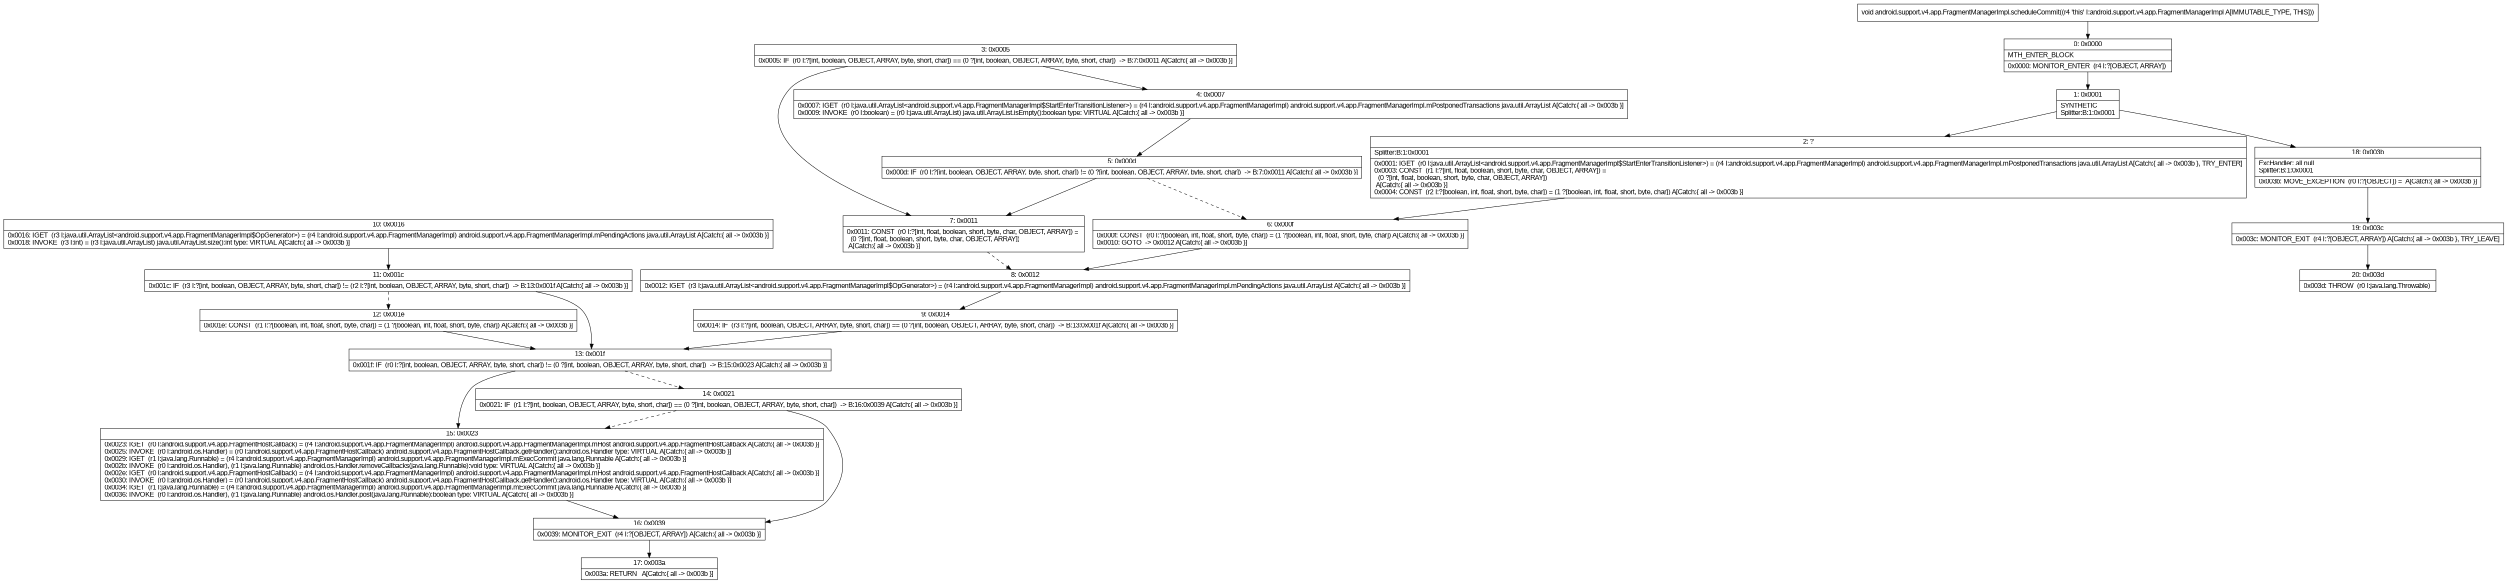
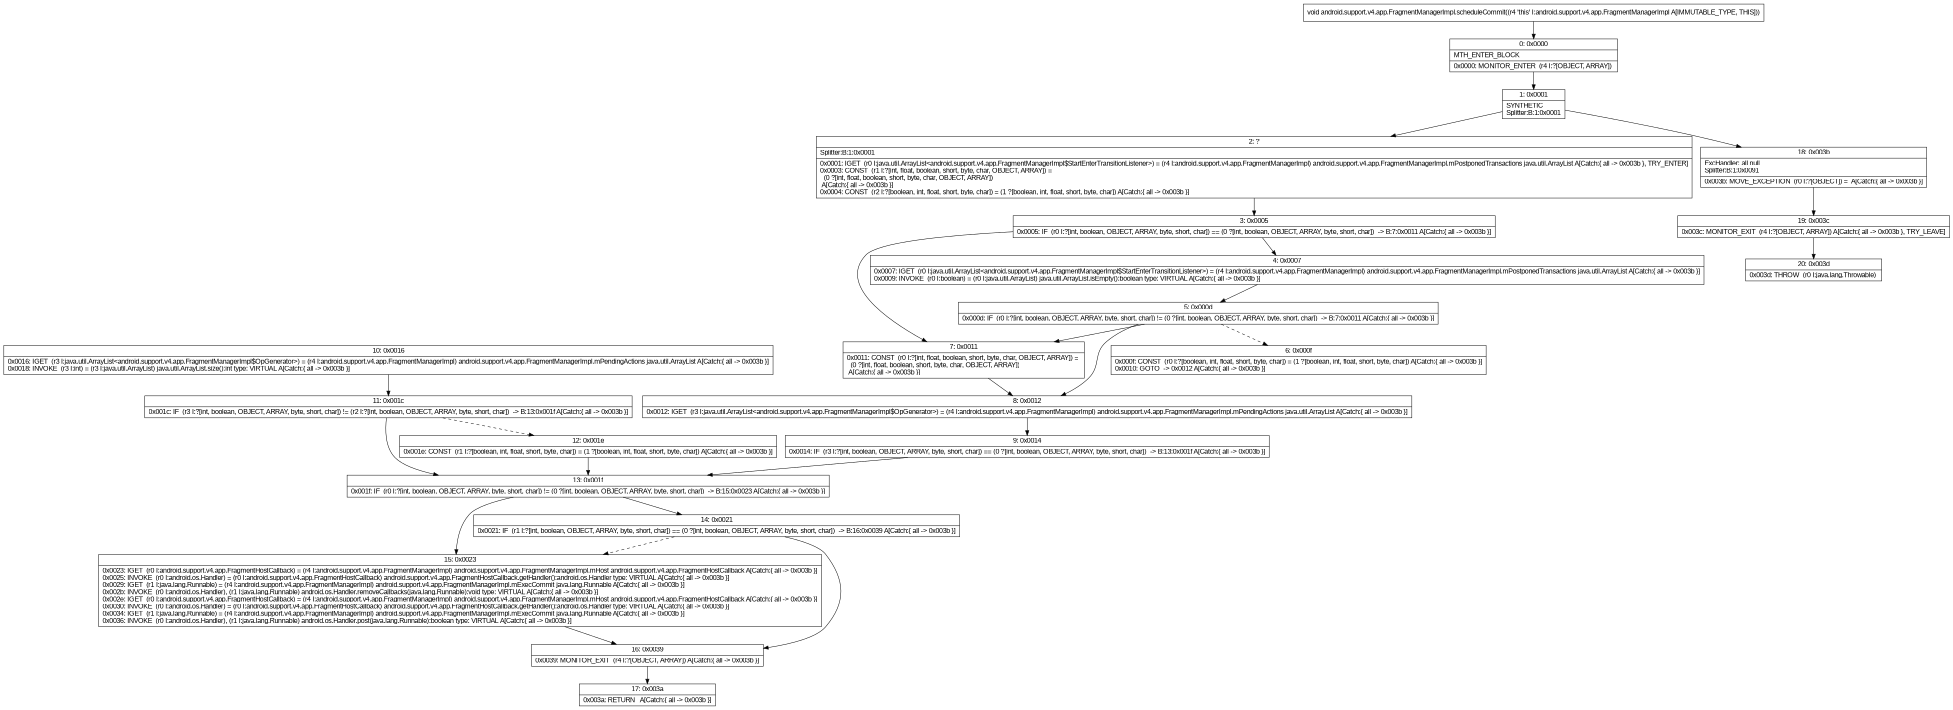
node "18: 0x003b": text "Splitter:B:1:0x0001" -> "Splitter:B:1:0x0091"
edge "2: ?" -> "6: 0x000f": now "2: ?" -> "3: 0x0005"
edge "7: 0x0011" -> "8: 0x0012": style dashed -> solid
edge "6: 0x000f" -> "8: 0x0012": now "5: 0x000d" -> "8: 0x0012"
edge "13: 0x001f" -> "14: 0x0021": style dashed -> solid
